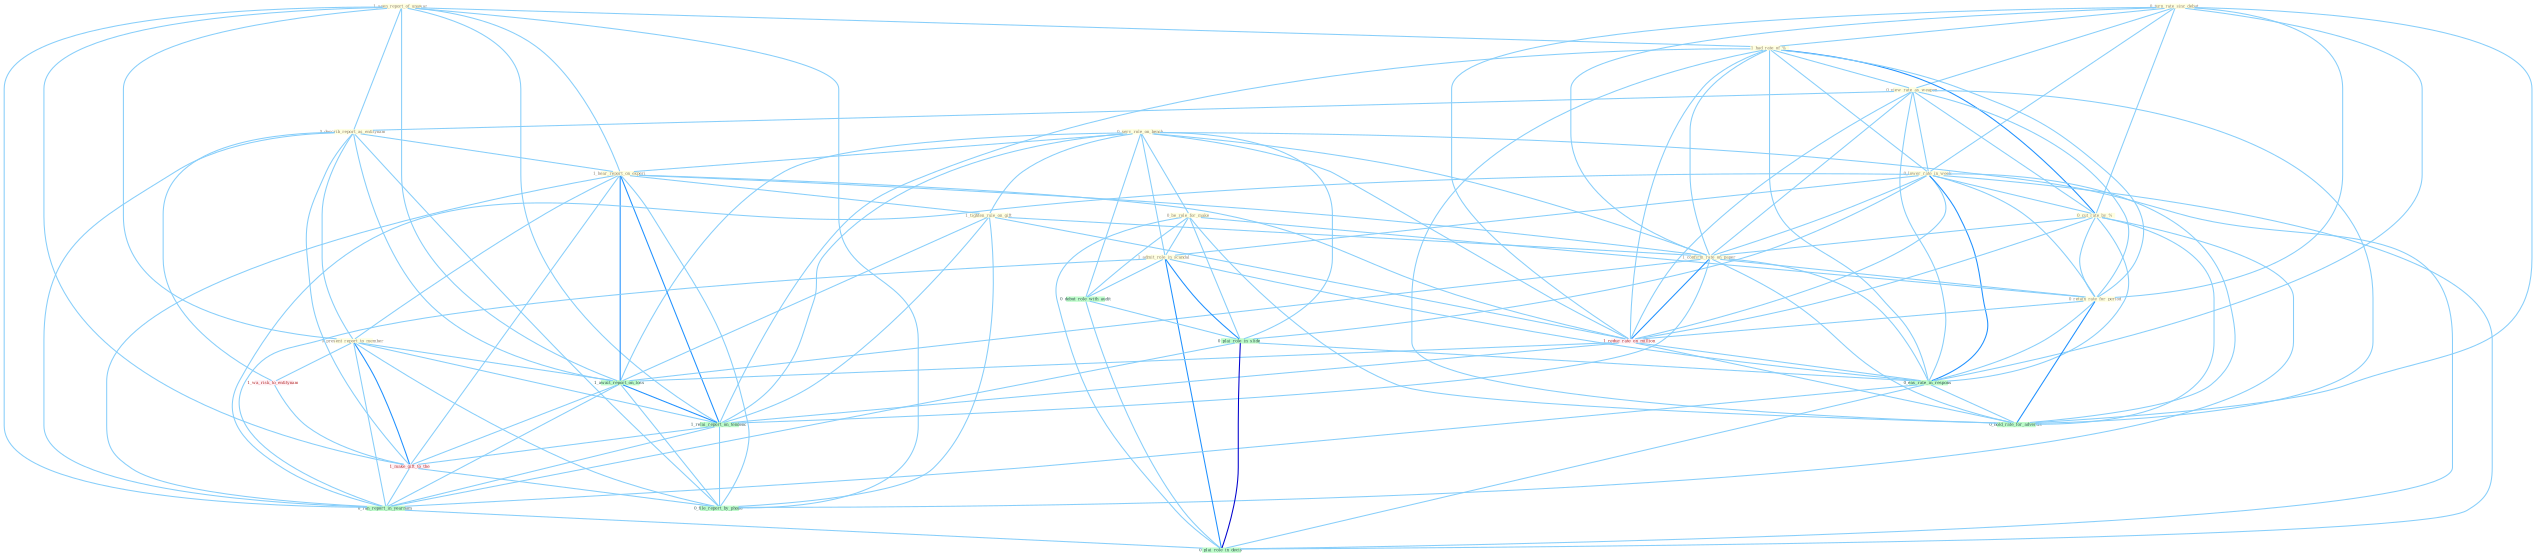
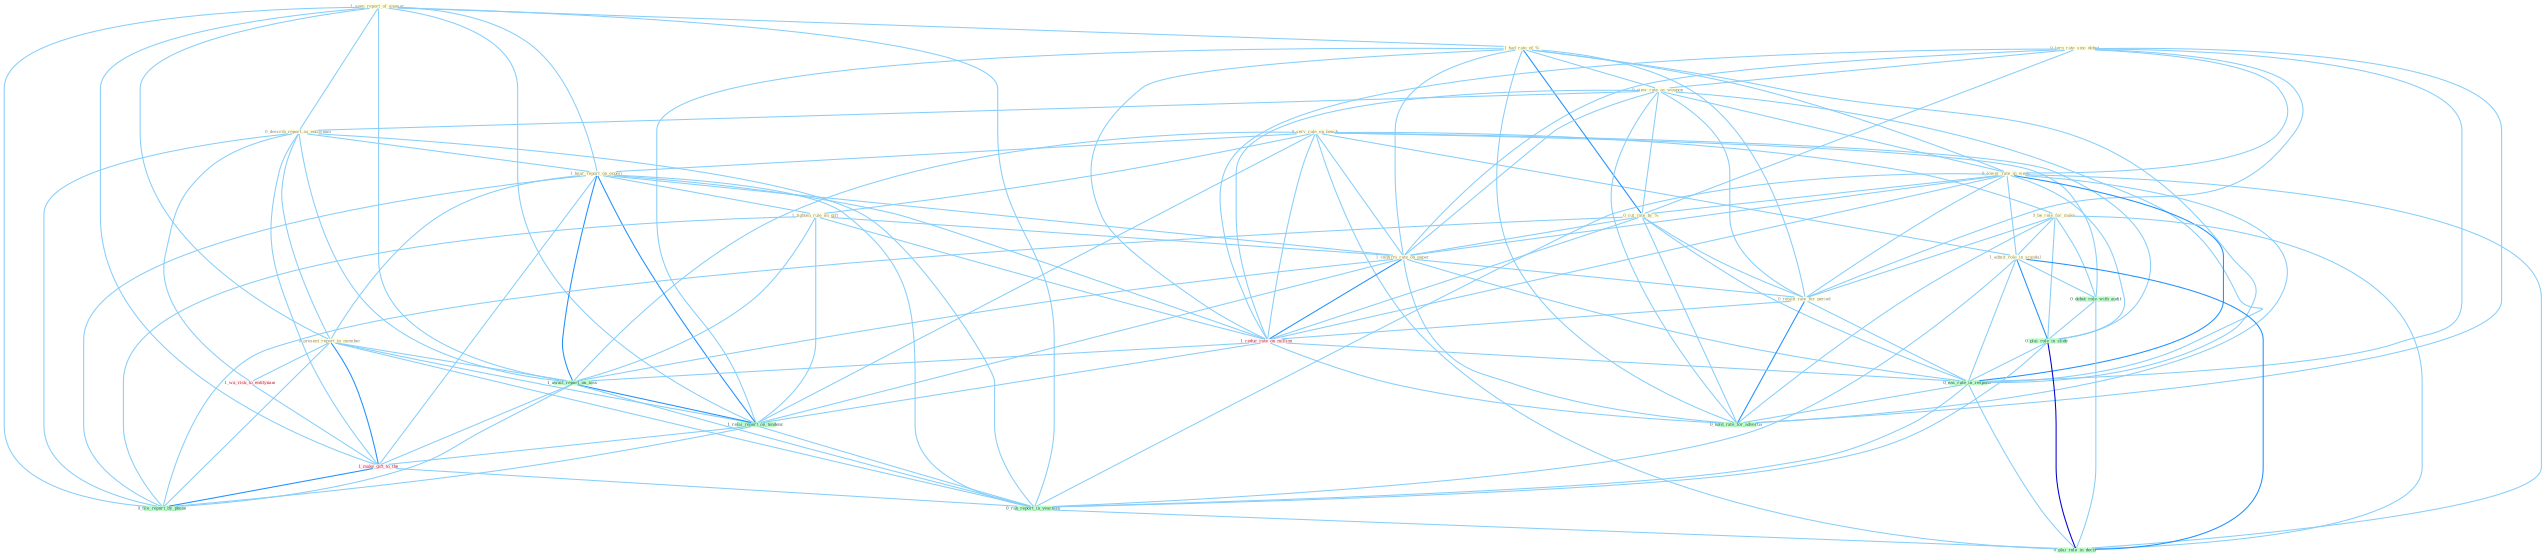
edge "0_turn_rate_sinc_debut" -- "1_had_rate_of_%": removed
edge "1_make_gift_to_the" -- "0_file_report_by_phone": color #87cefa -> #1e90ff
